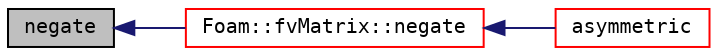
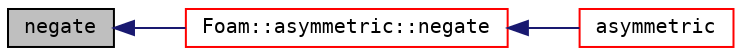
node "Foam::fvMatrix::negate": label "Foam::fvMatrix::negate" -> "Foam::asymmetric::negate"
